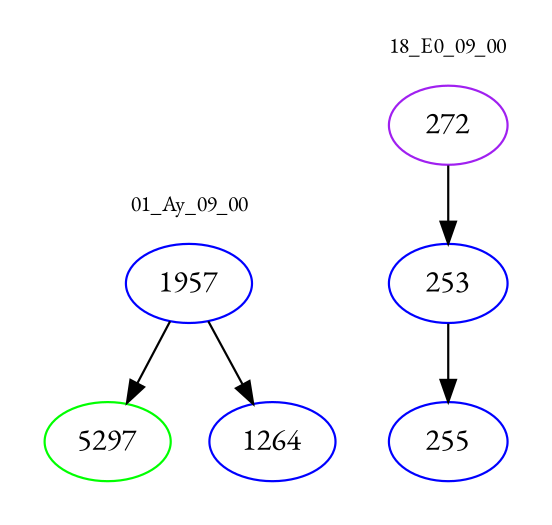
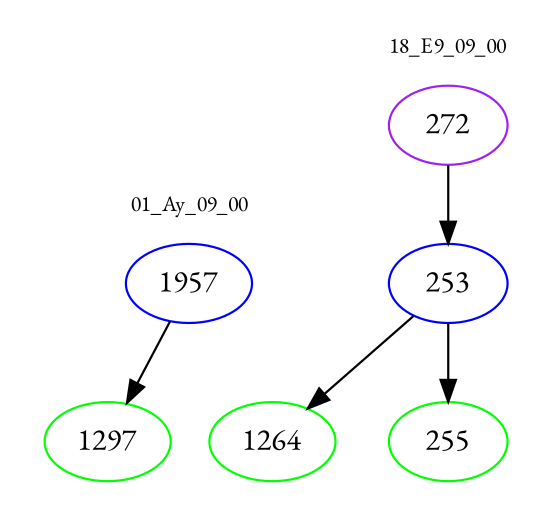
cluster "18_E0_09_00": label "18_E0_09_00" -> "18_E9_09_00"
edge "1957" -> "1264": now "253" -> "1264"
node "5297": label "5297" -> "1297"
node "1264": color blue -> green
node "255": color blue -> green
